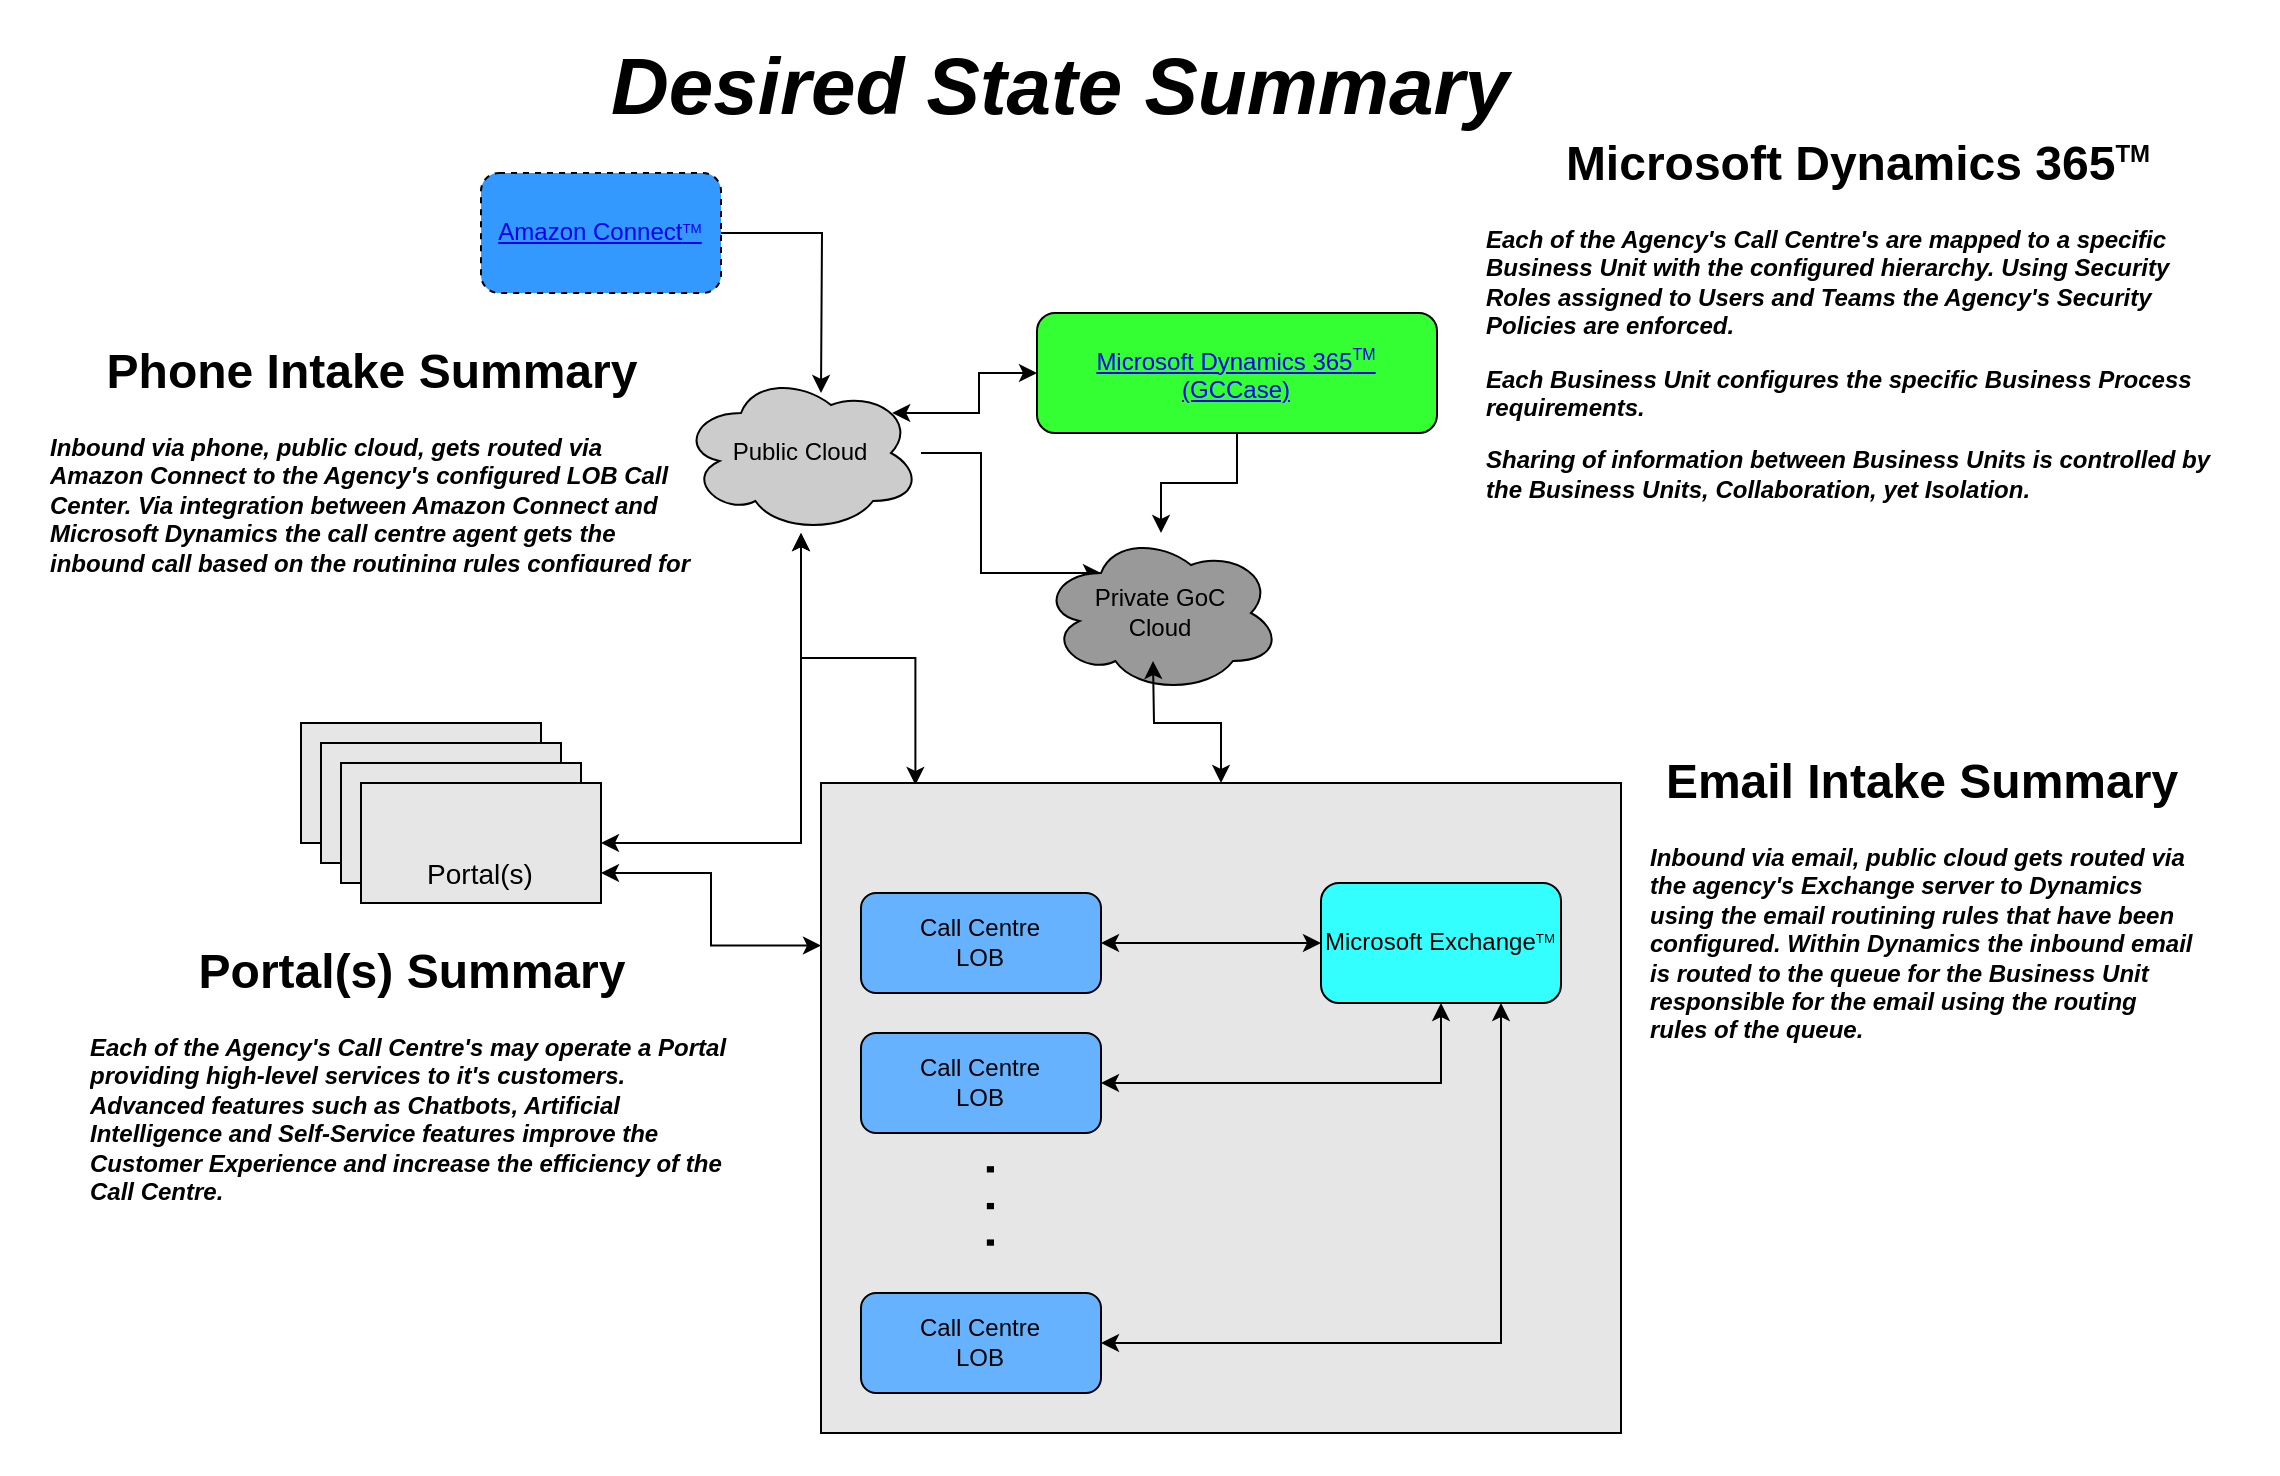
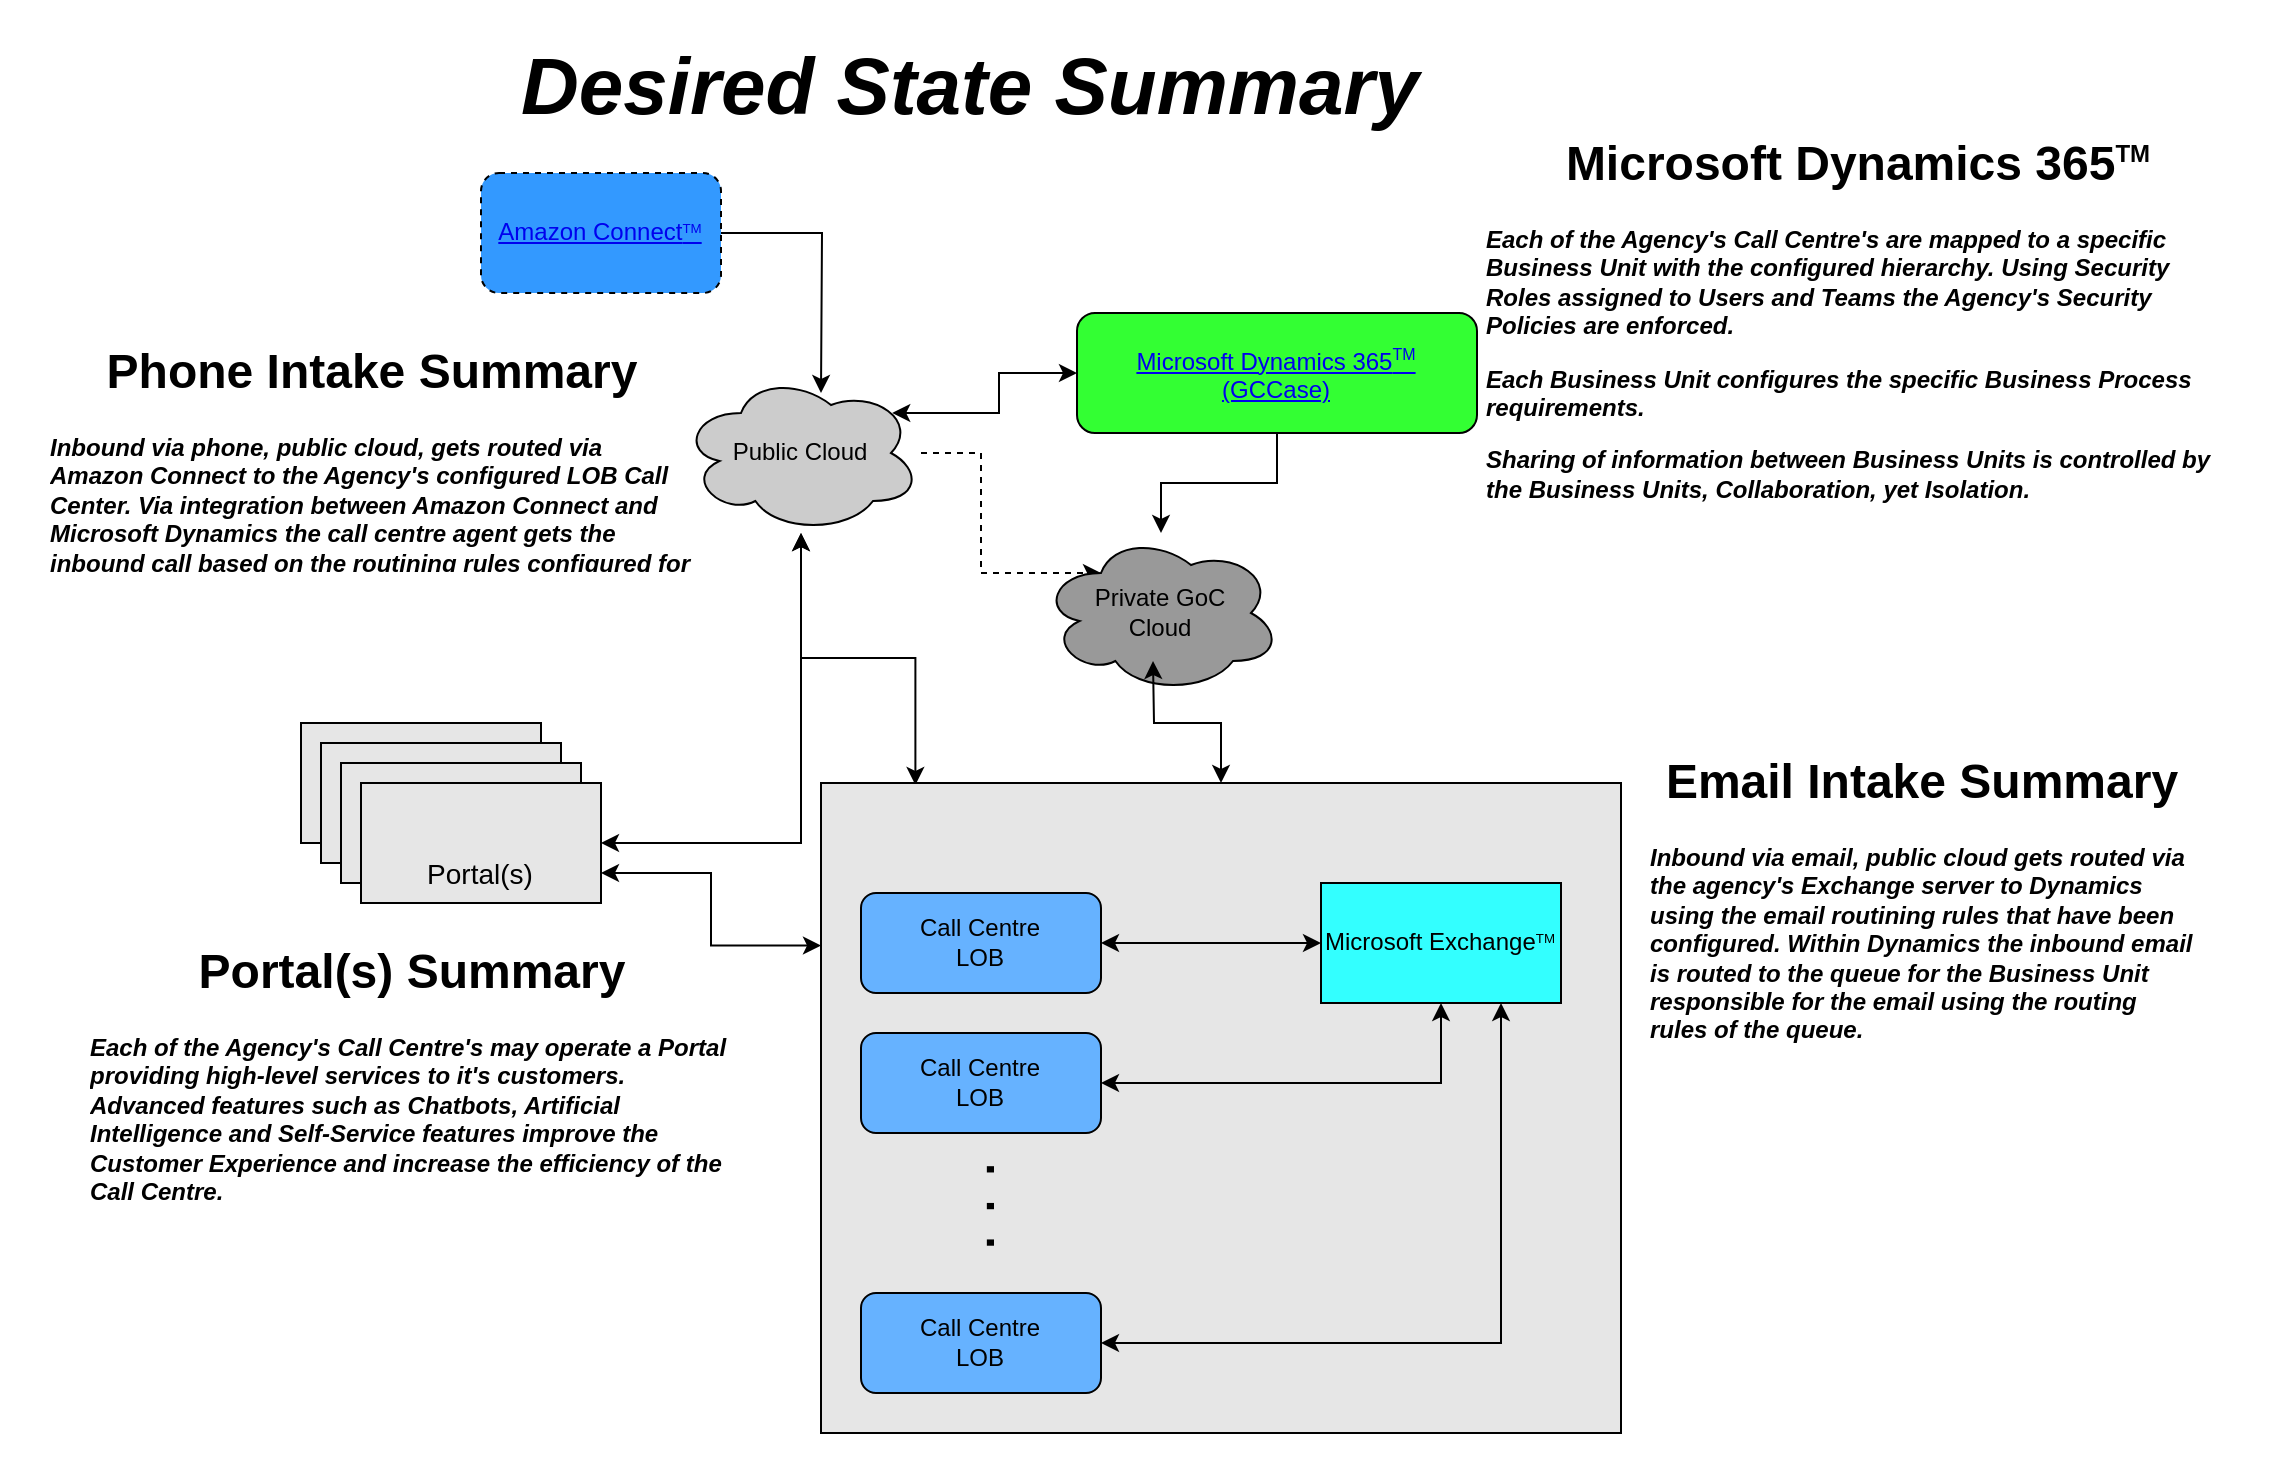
node "Desired State Summary": moved (1061, 73) -> (971, 73)
node "Microsoft Dynamics 365TM (GCCase)": moved (1237, 373) -> (1277, 373)
edge "Public Cloud" -> "Private GoC Cloud": style solid -> dashed
node "Microsoft ExchangeTM": shape rounded rectangle -> rectangle
